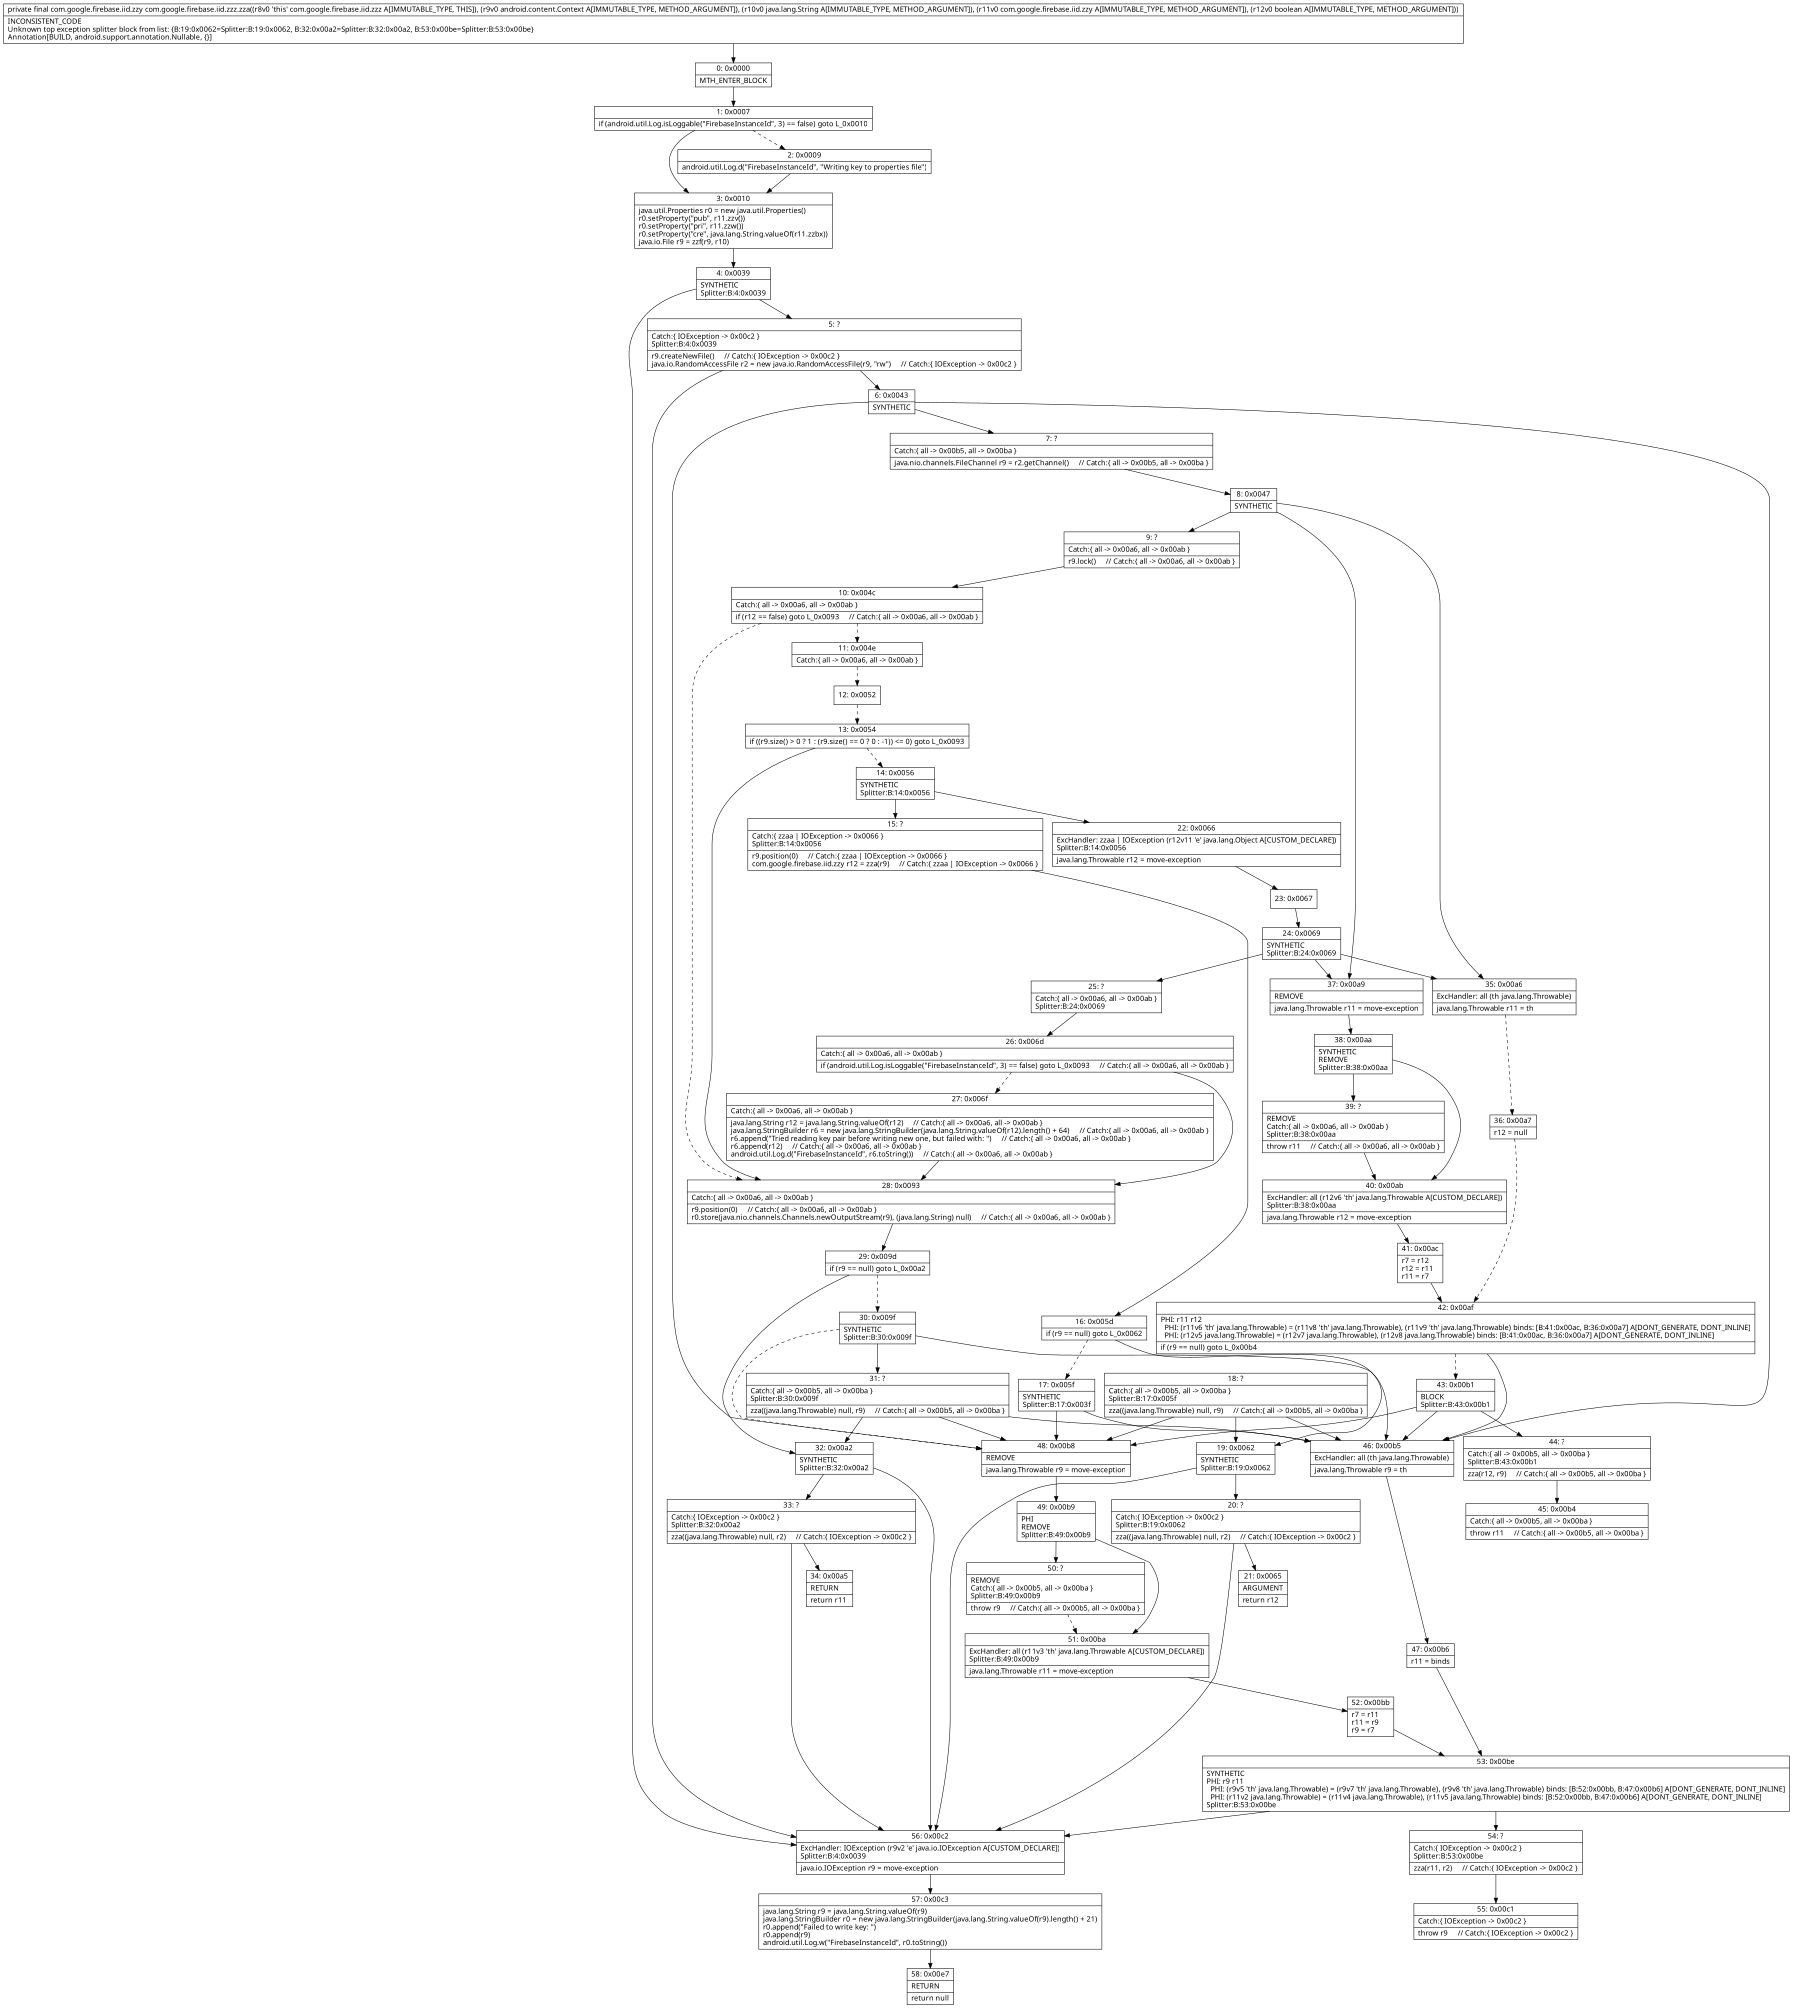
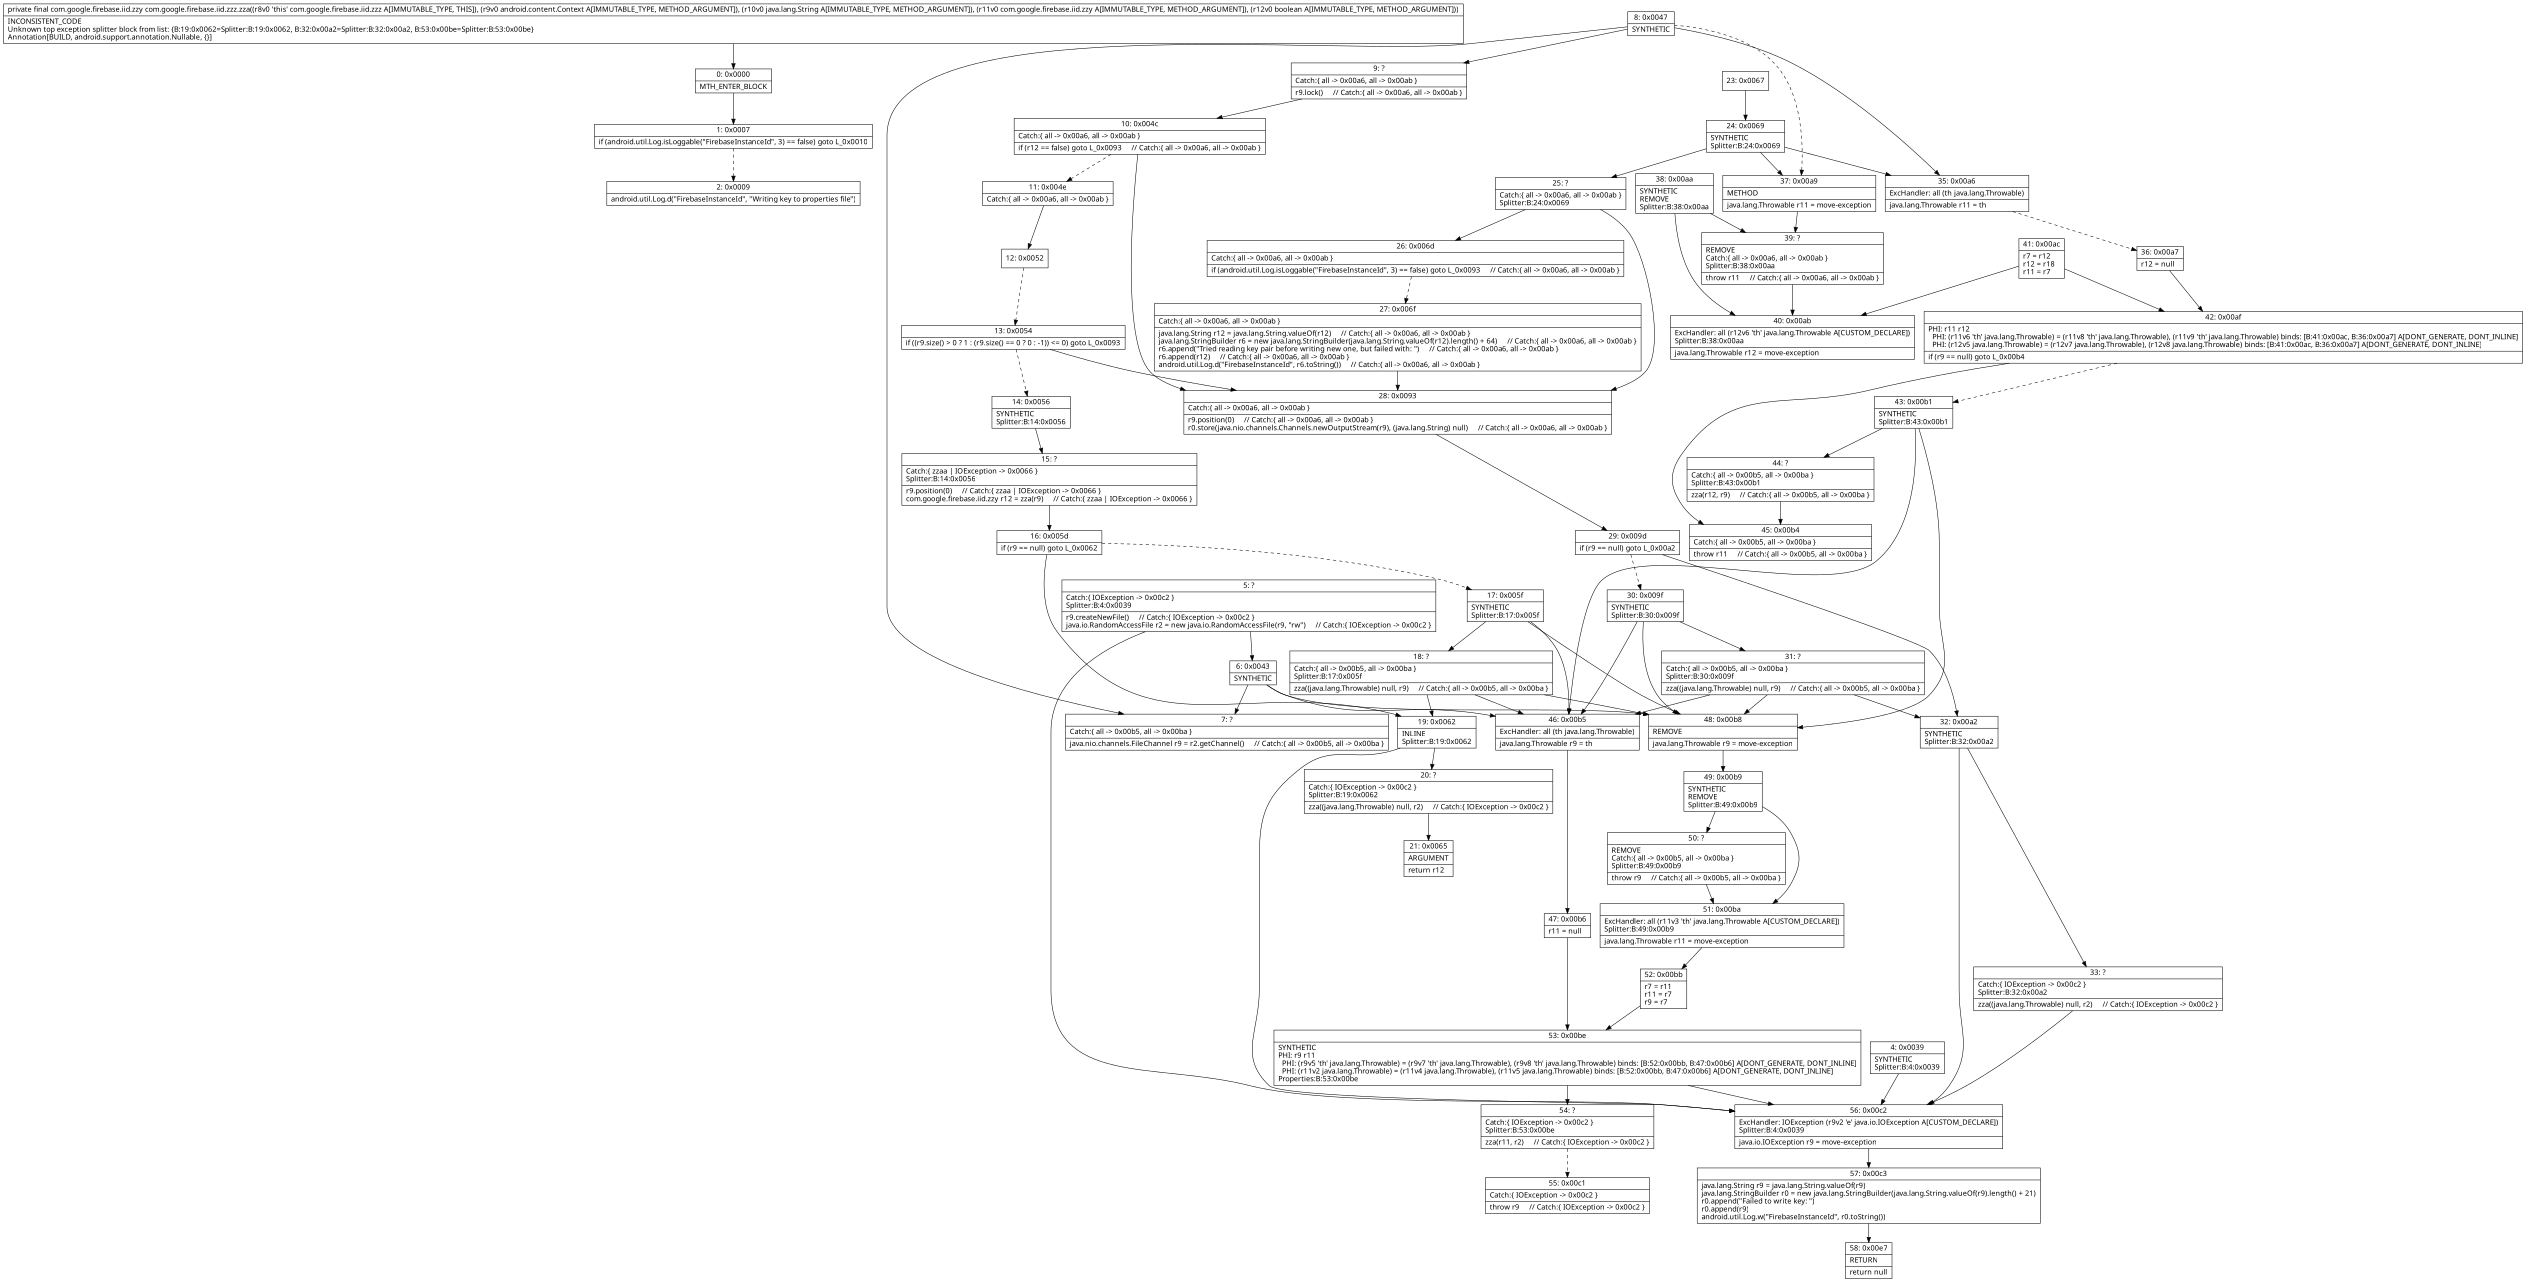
node "3: 0x0010": removed
edge "4: 0x0039" -> "5: ?": removed
edge "7: ?" -> "8: 0x0047": reversed
edge "17: 0x005f" -> "18: ?": added
edge "11: 0x004e" -> "12: 0x0052": style dashed -> solid
edge "8: 0x0047" -> "37: 0x00a9": style solid -> dashed
node "22: 0x0066": removed
edge "10: 0x004c" -> "28: 0x0093": style dashed -> solid
node "37: 0x00a9": text "REMOVE" -> "METHOD"
edge "37: 0x00a9" -> "38: 0x00aa": now "37: 0x00a9" -> "39: ?"
edge "26: 0x006d" -> "28: 0x0093": now "25: ?" -> "28: 0x0093"
edge "36: 0x00a7" -> "42: 0x00af": style dashed -> solid
edge "40: 0x00ab" -> "41: 0x00ac": reversed
node "41: 0x00ac": text "r12 = r11" -> "r12 = r18"
node "43: 0x00b1": text "BLOCK" -> "SYNTHETIC"
node "17: 0x005f": text "Splitter:B:17:0x003f" -> "Splitter:B:17:0x005f"
edge "30: 0x009f" -> "48: 0x00b8": style dashed -> solid
edge "42: 0x00af" -> "46: 0x00b5": now "42: 0x00af" -> "45: 0x00b4"
node "19: 0x0062": text "SYNTHETIC" -> "INLINE"
node "49: 0x00b9": text "PHI" -> "SYNTHETIC"
node "34: 0x00a5": removed
edge "50: ?" -> "51: 0x00ba": style dashed -> solid
node "47: 0x00b6": text "r11 = binds" -> "r11 = null"
node "52: 0x00bb": text "r11 = r9" -> "r11 = r7"
edge "20: ?" -> "56: 0x00c2": removed
node "53: 0x00be": text "Splitter:B:53:0x00be" -> "Properties:B:53:0x00be"
edge "54: ?" -> "55: 0x00c1": style solid -> dashed
